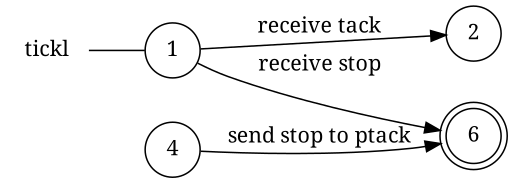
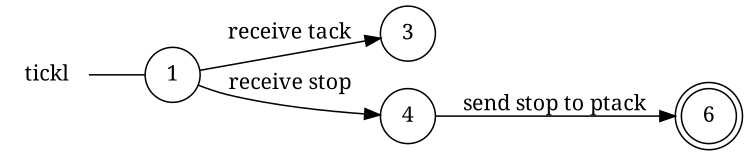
node "2": label "2" -> "3"
edge "1" -> "6": now "1" -> "4"
